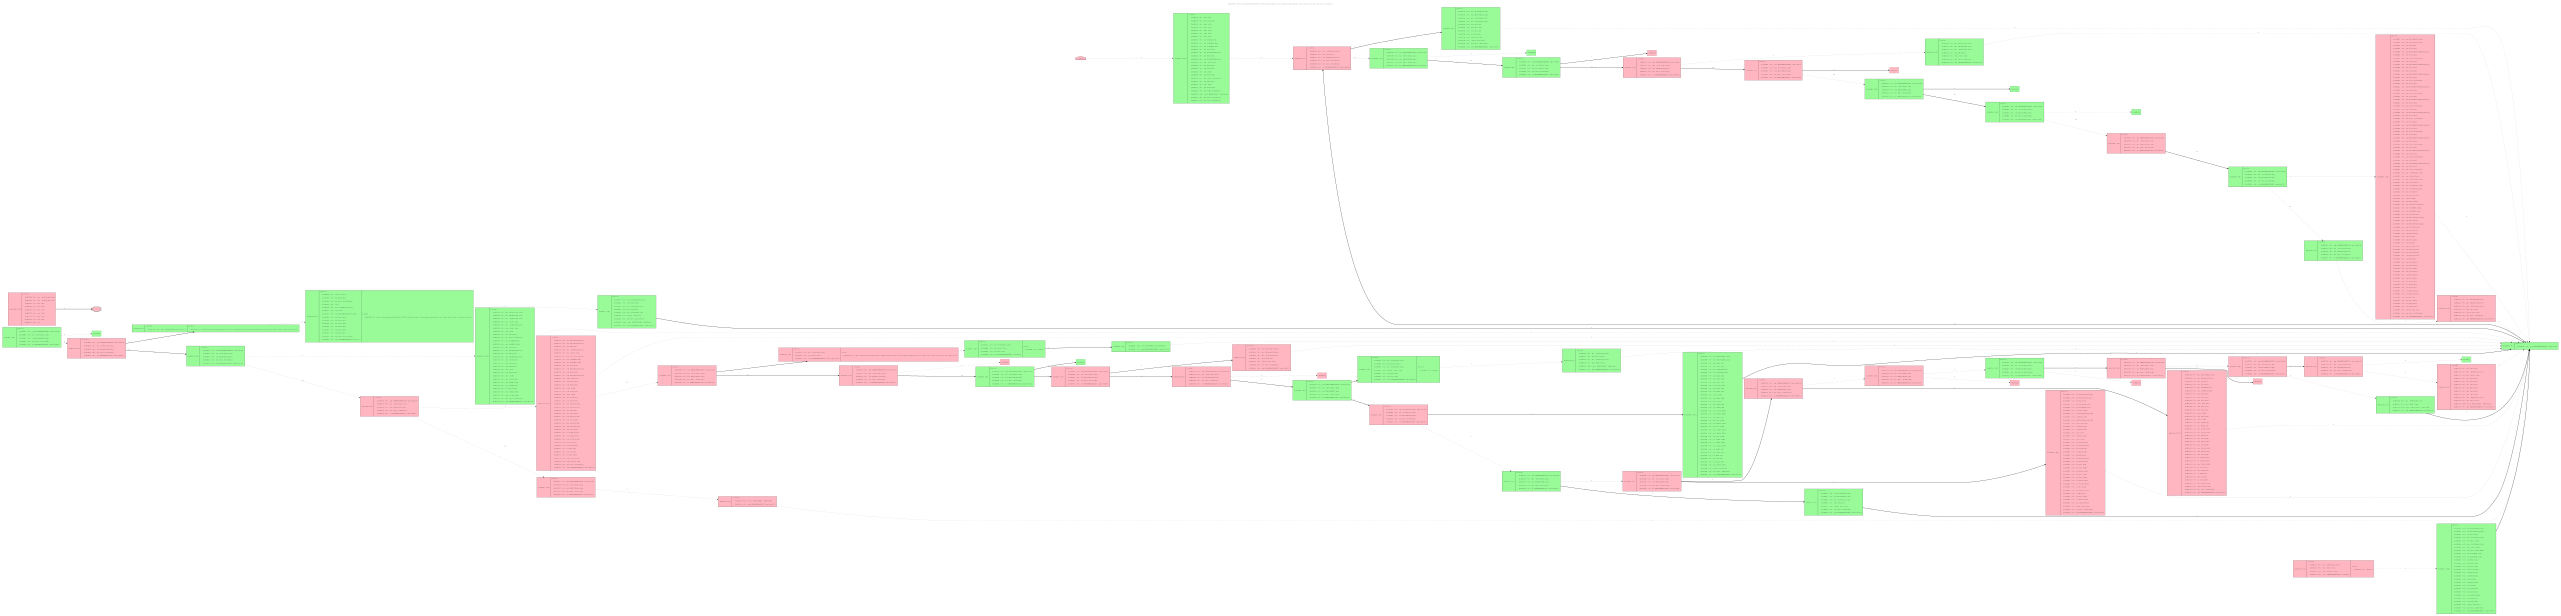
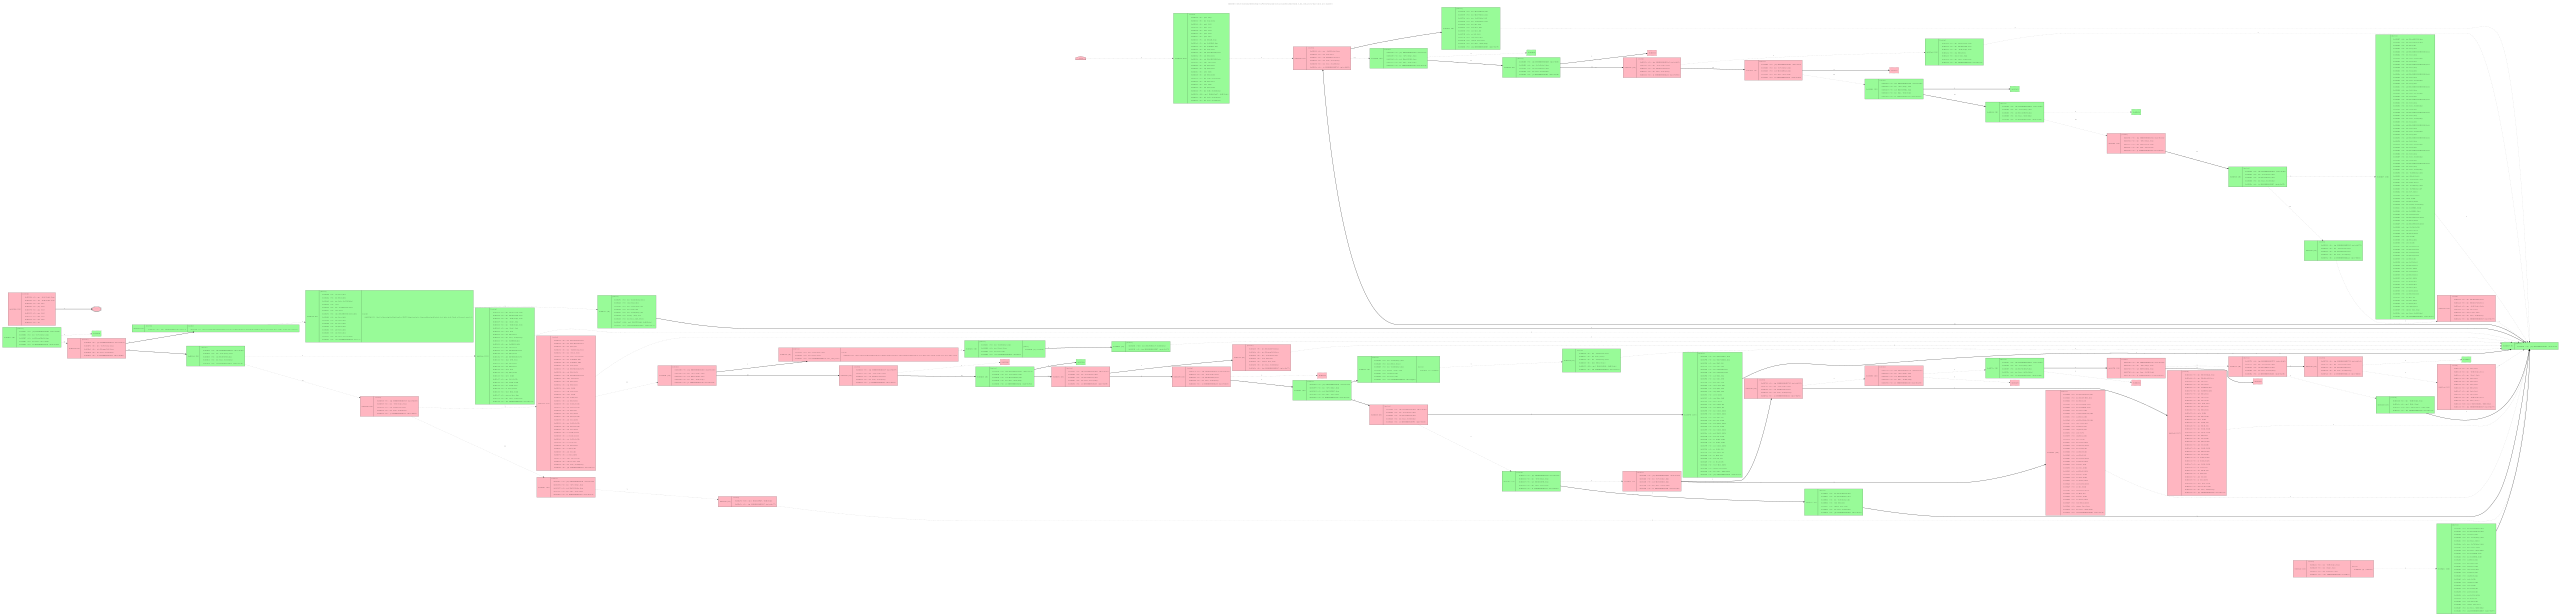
node "0x401807 [336]": fillcolor lightpink -> palegreen
